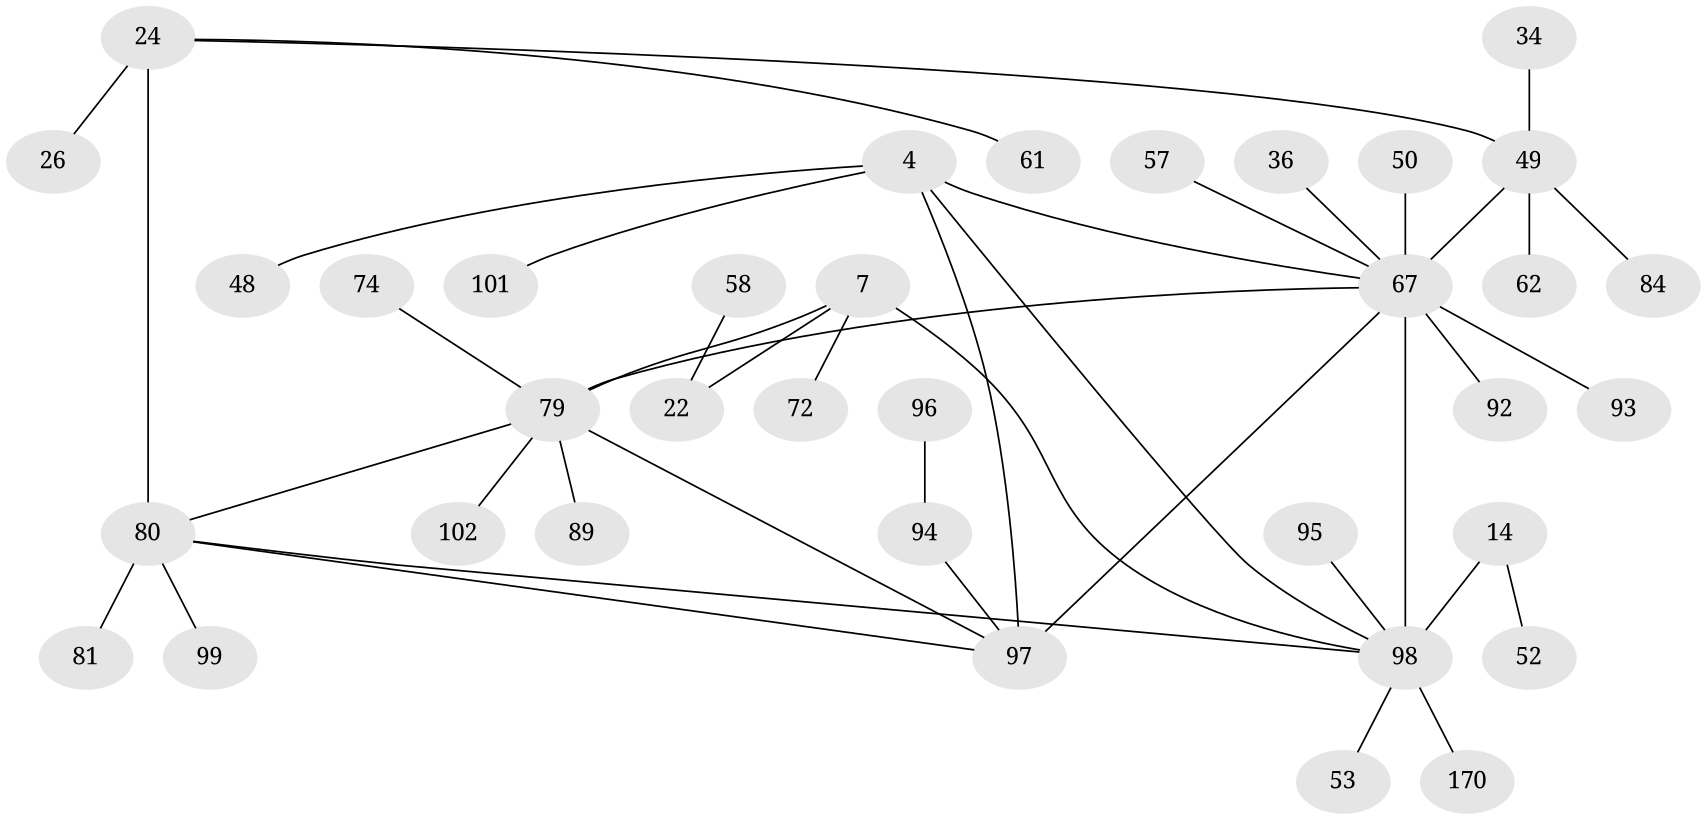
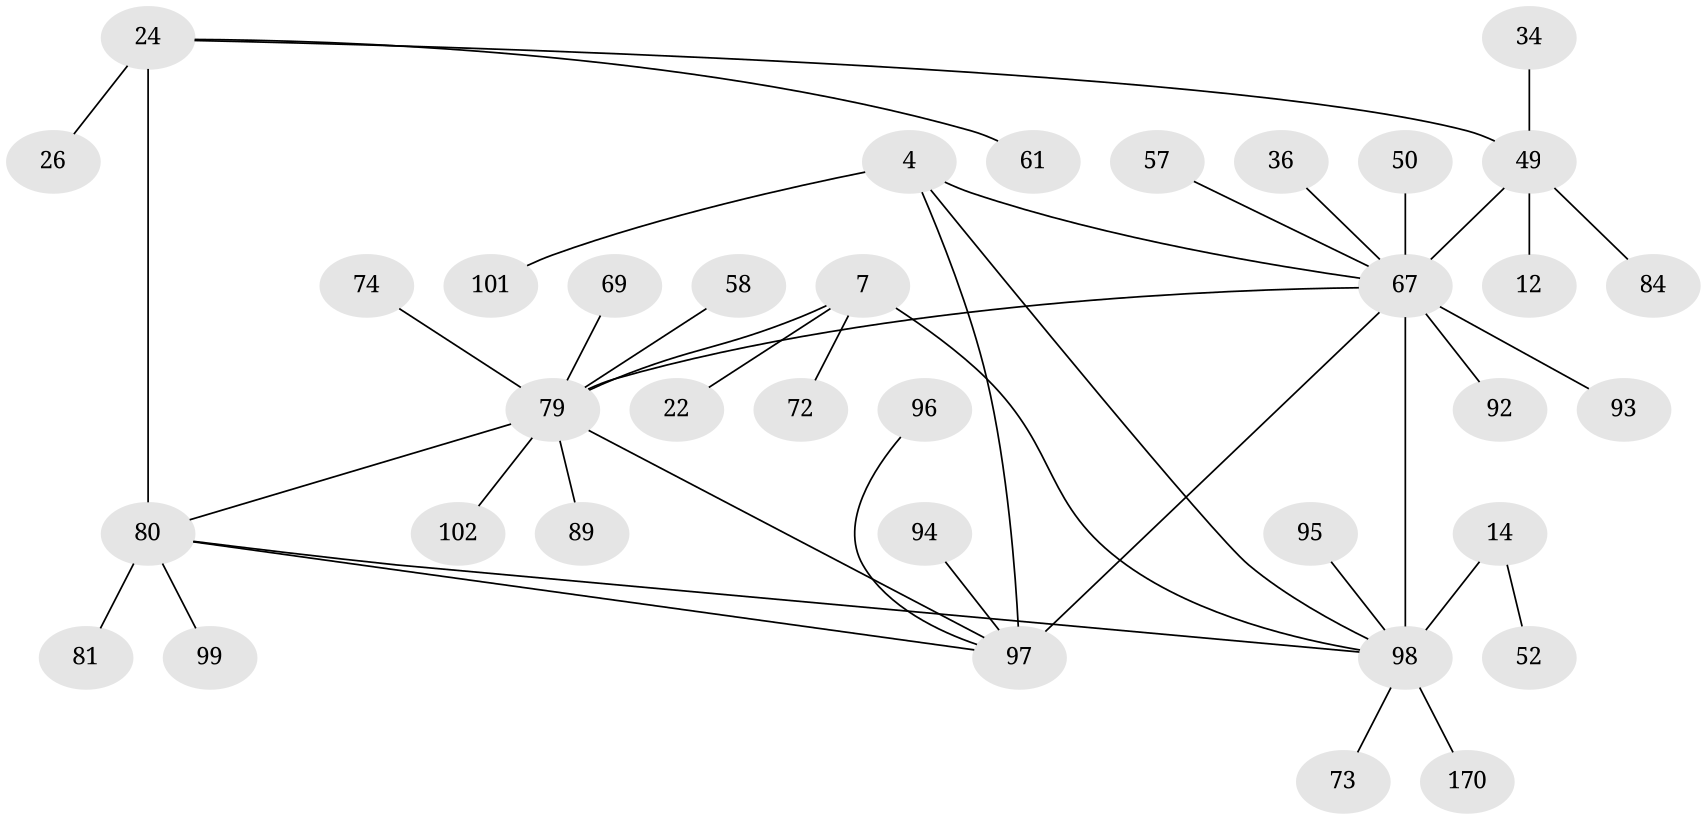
node "48": removed
node "69": added
node "62": label "62" -> "12"
edge "58" -- "22": now "58" -- "79"
edge "96" -- "94": now "96" -- "97"
node "53": label "53" -> "73"
